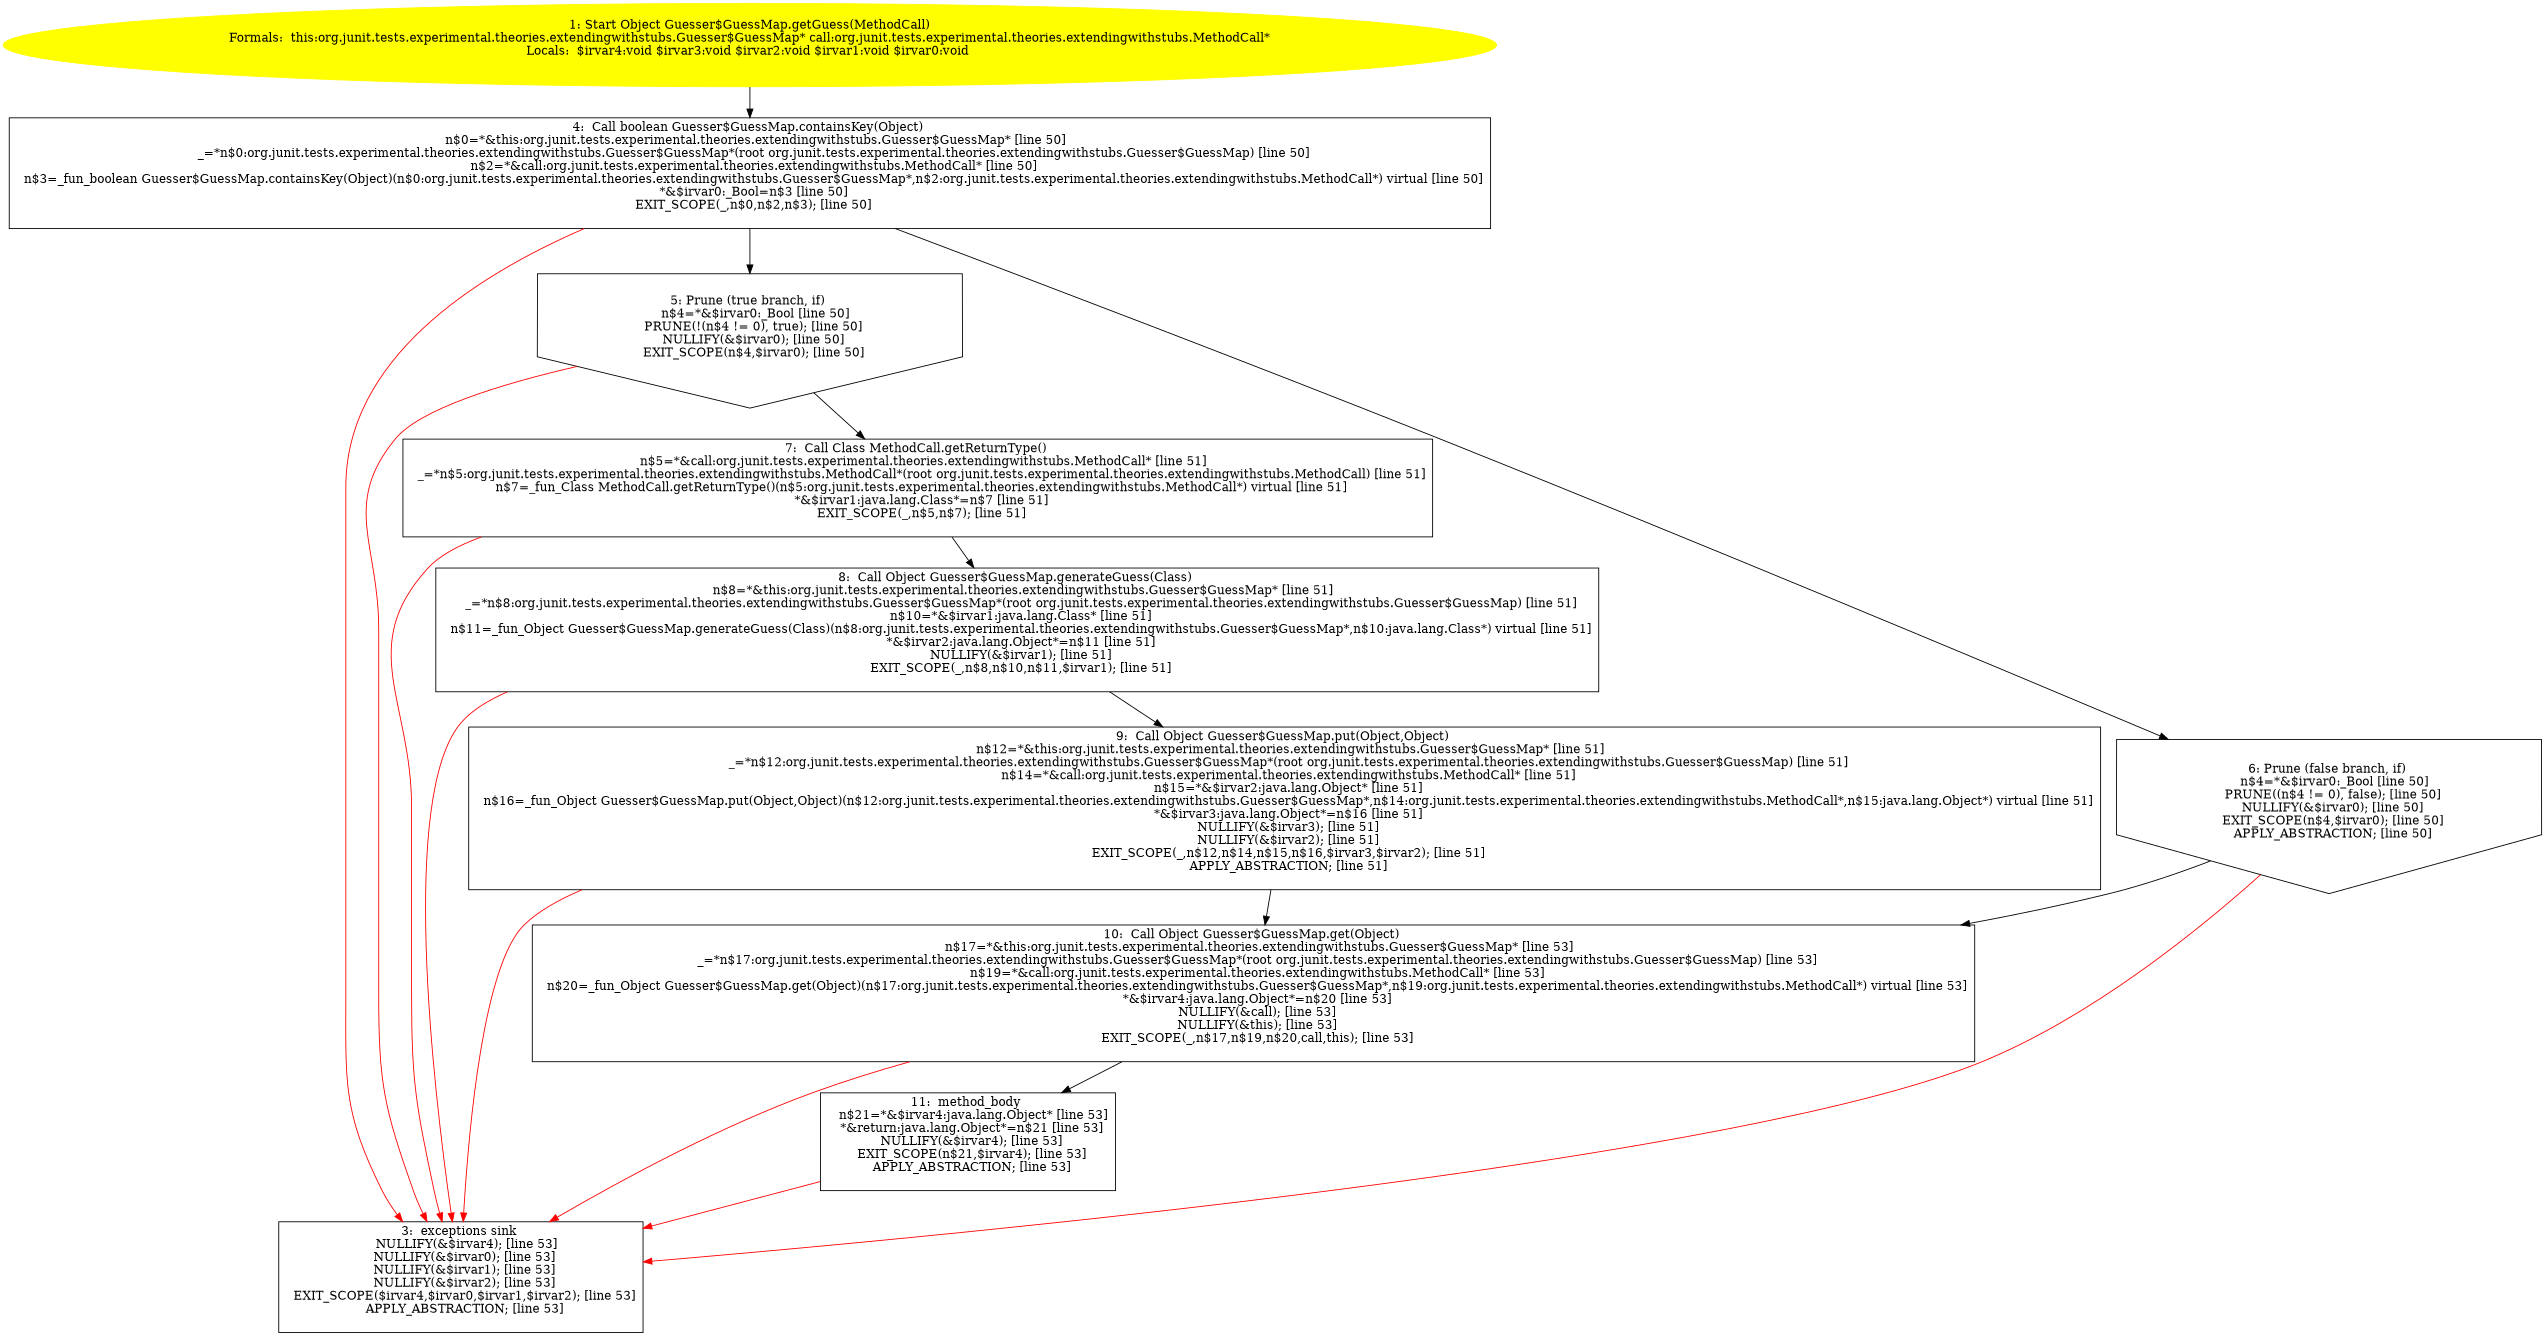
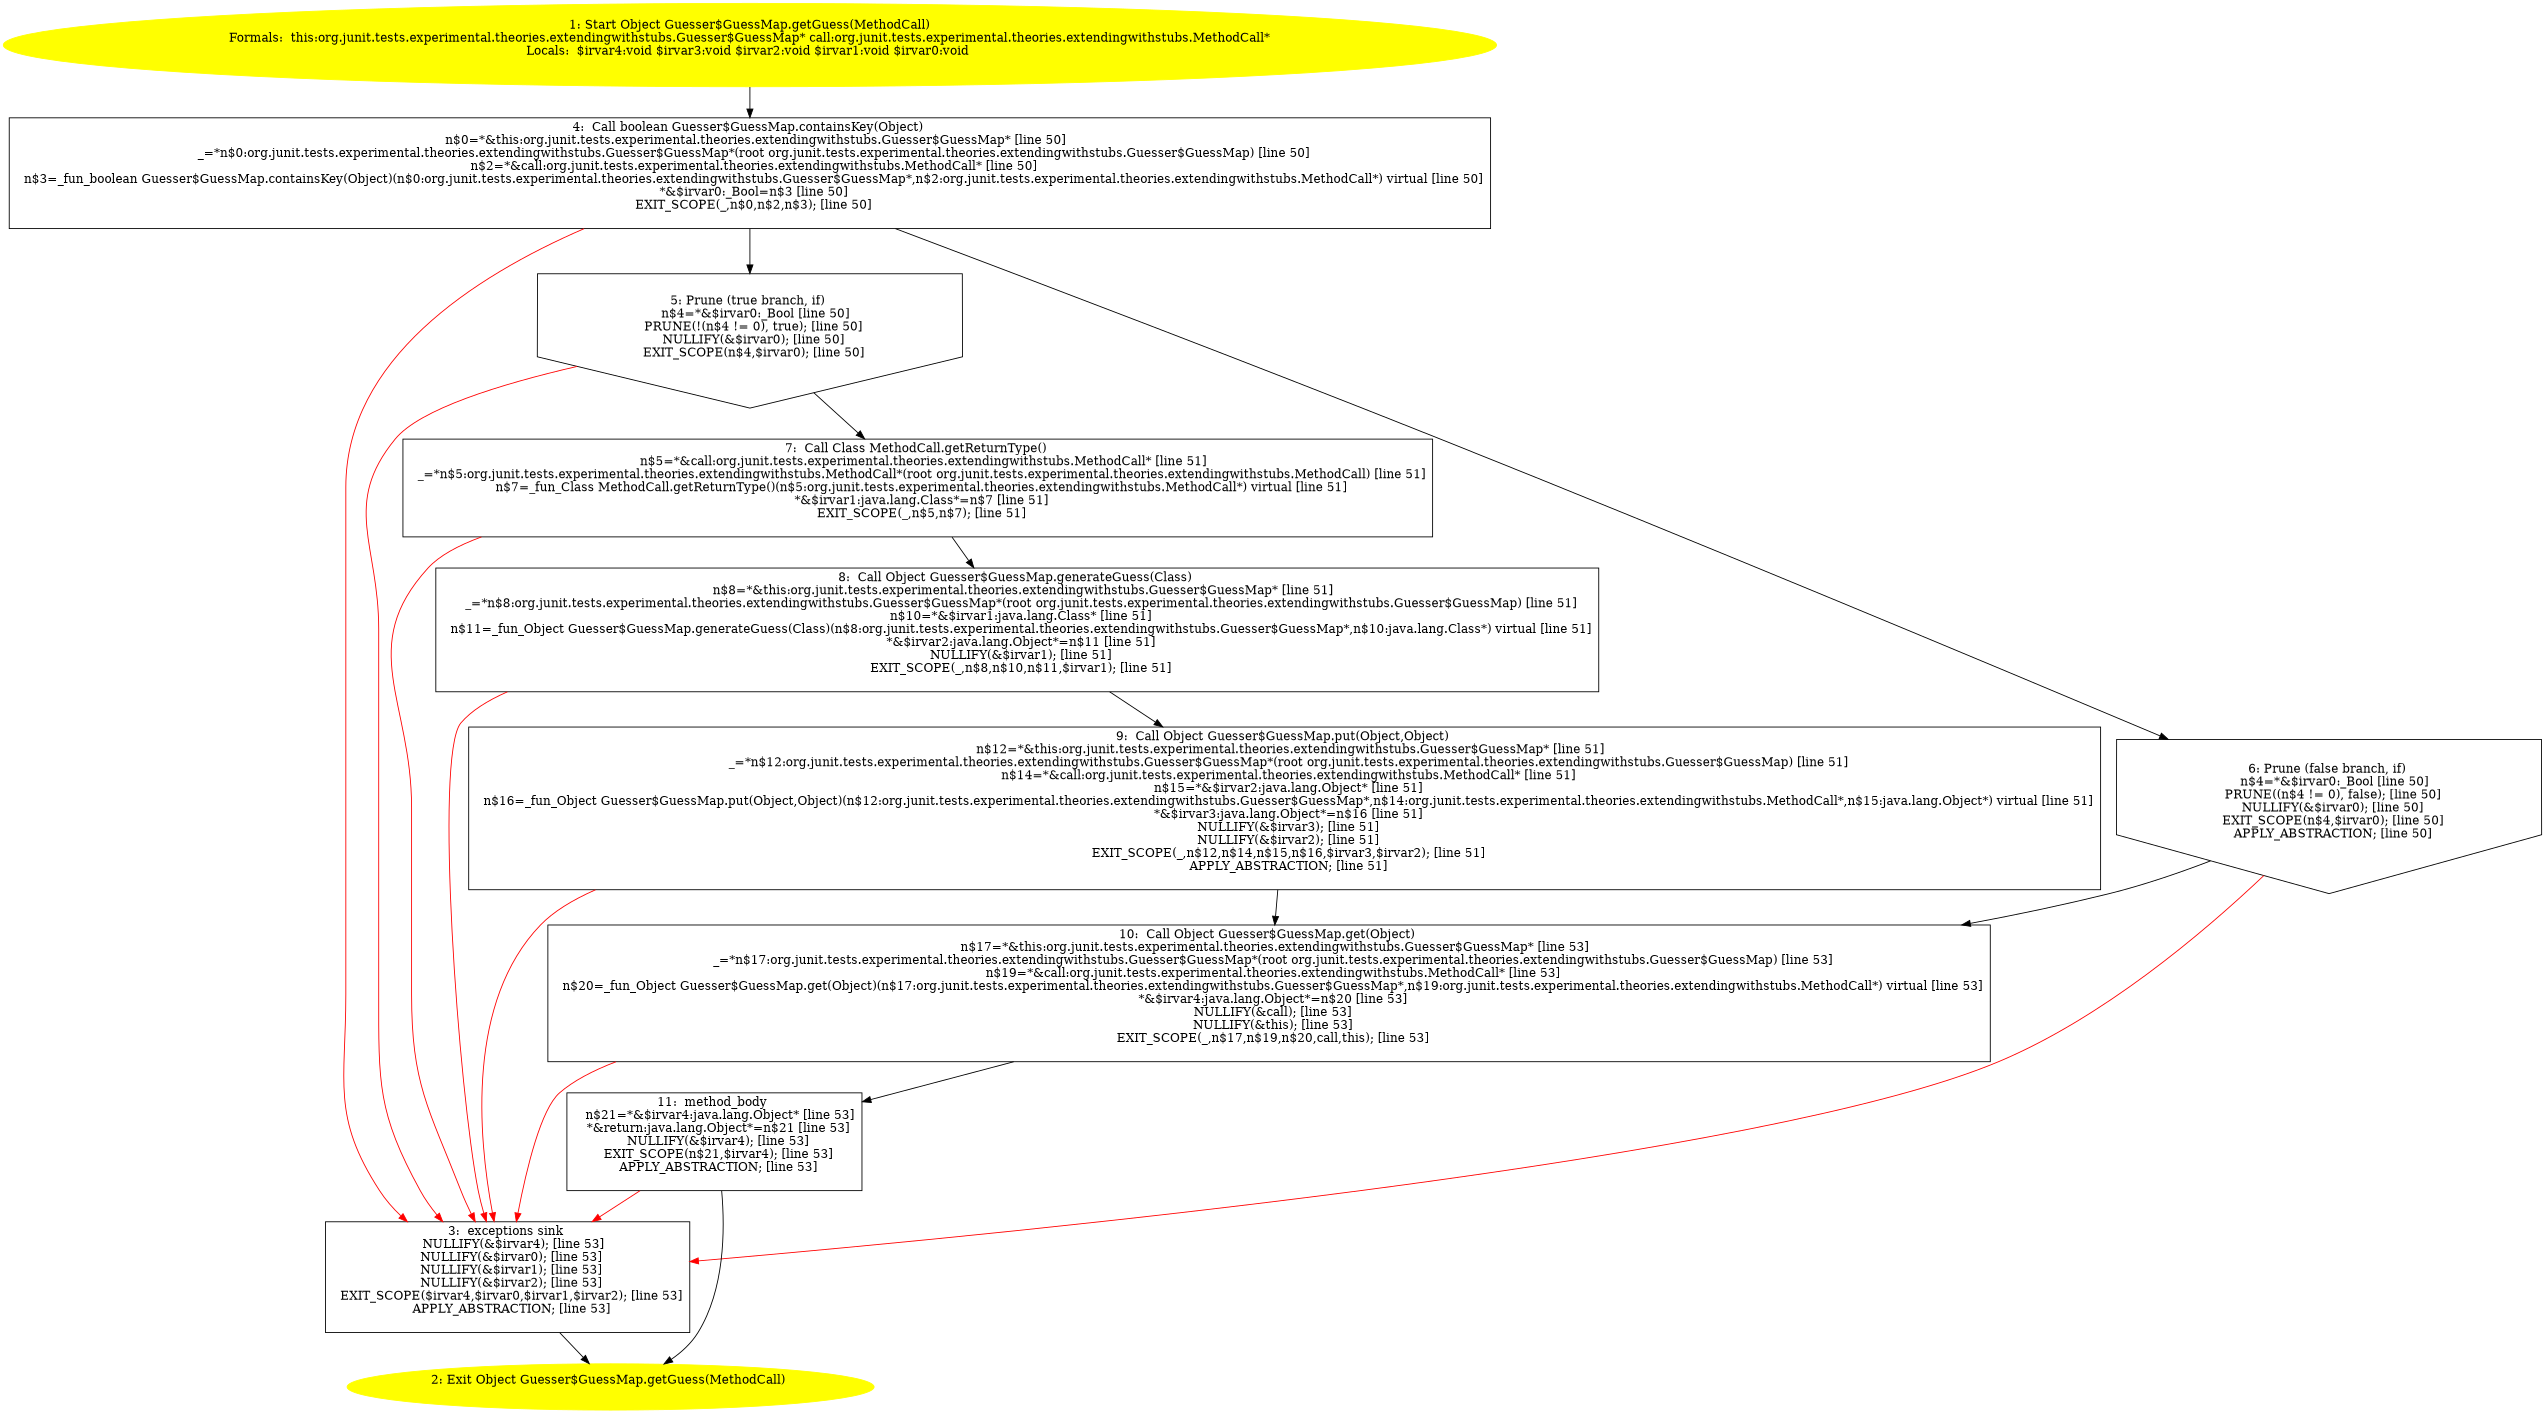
node "2: Exit Object Guesser$GuessMap.getGuess(MethodCall)": added
